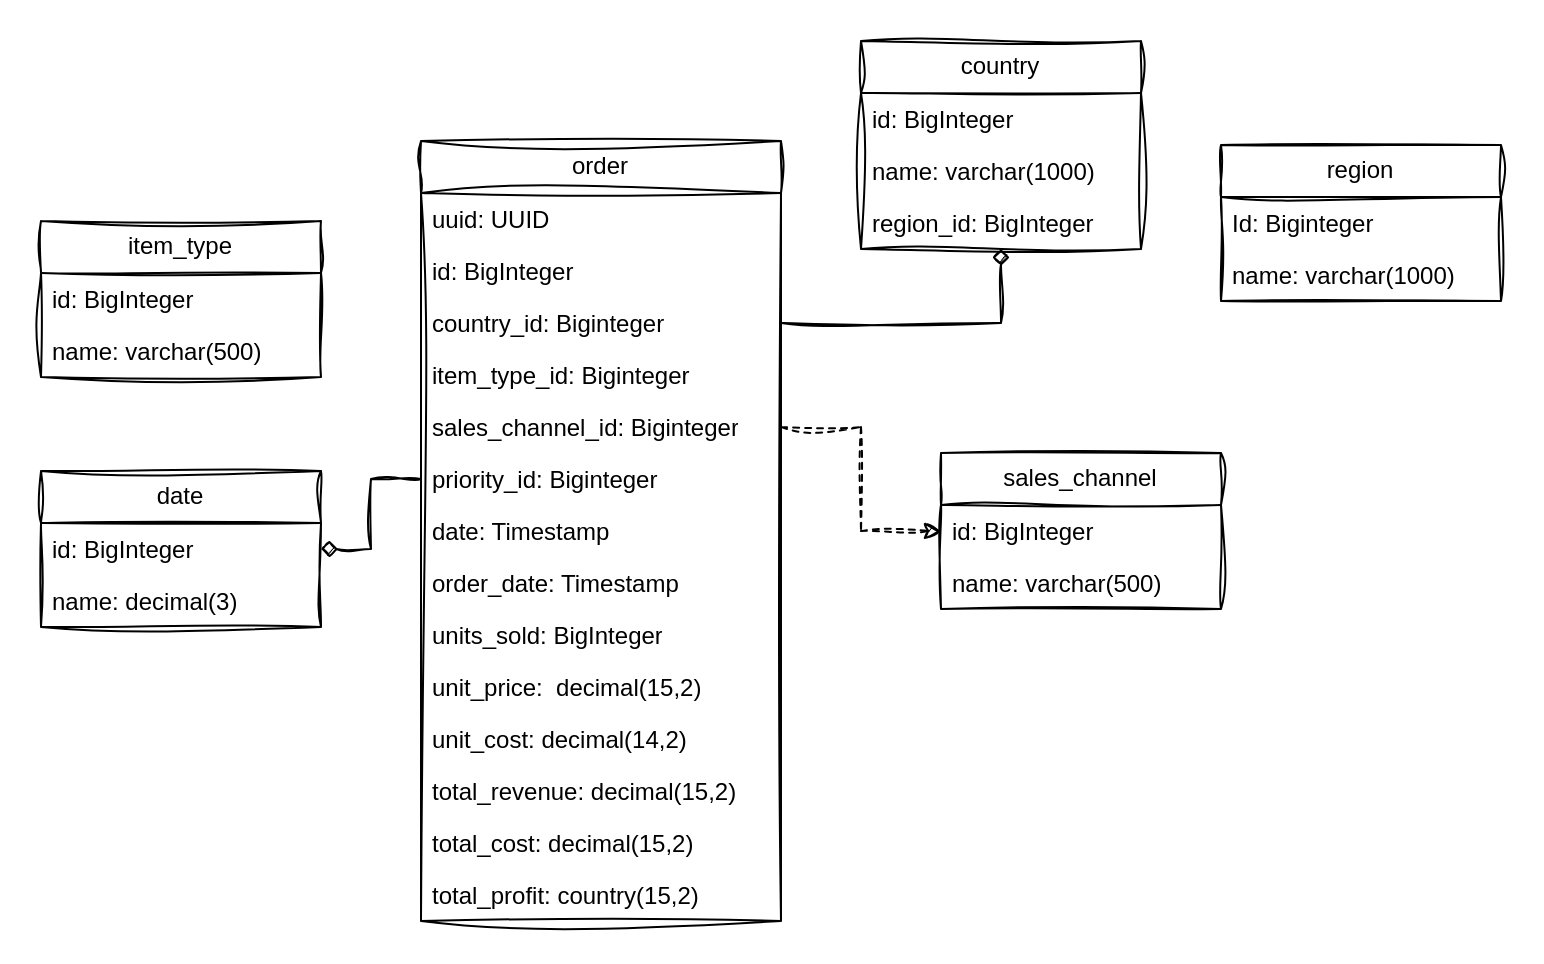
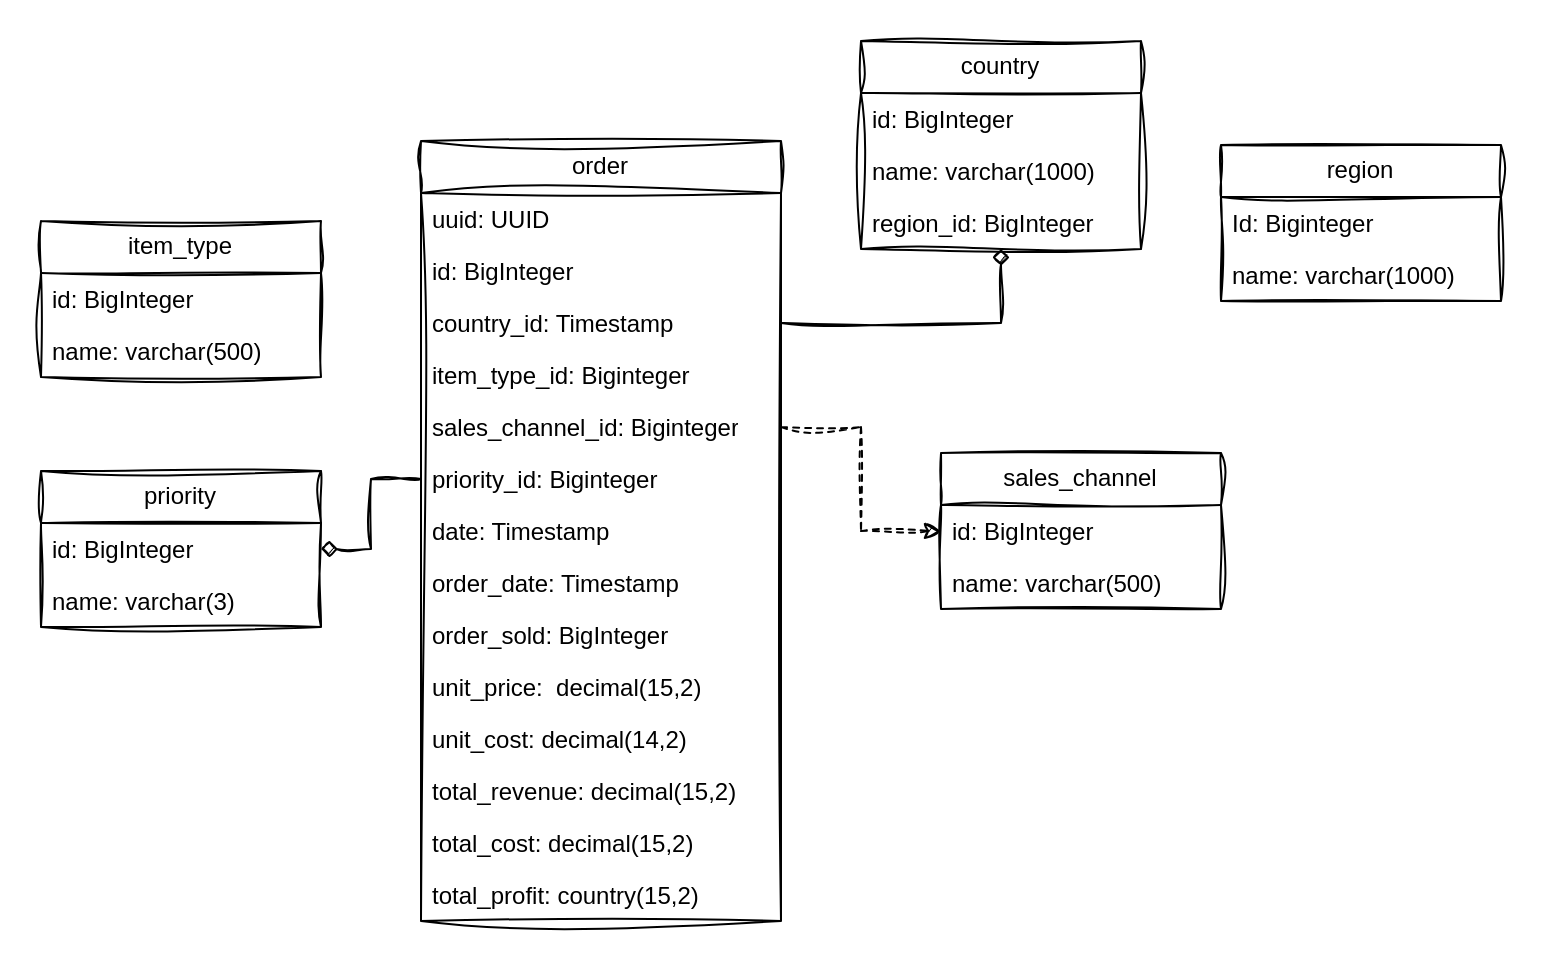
node "country_id: Biginteger": label "country_id: Biginteger" -> "country_id: Timestamp"
node "date": label "date" -> "priority"
node "name: decimal(3)": label "name: decimal(3)" -> "name: varchar(3)"
node "units_sold: BigInteger": label "units_sold: BigInteger" -> "order_sold: BigInteger"
